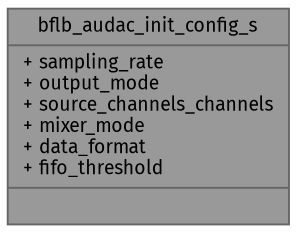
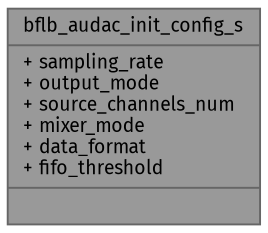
node "bflb_audac_init_config_s": text "+ source_channels_channels" -> "+ source_channels_num"
